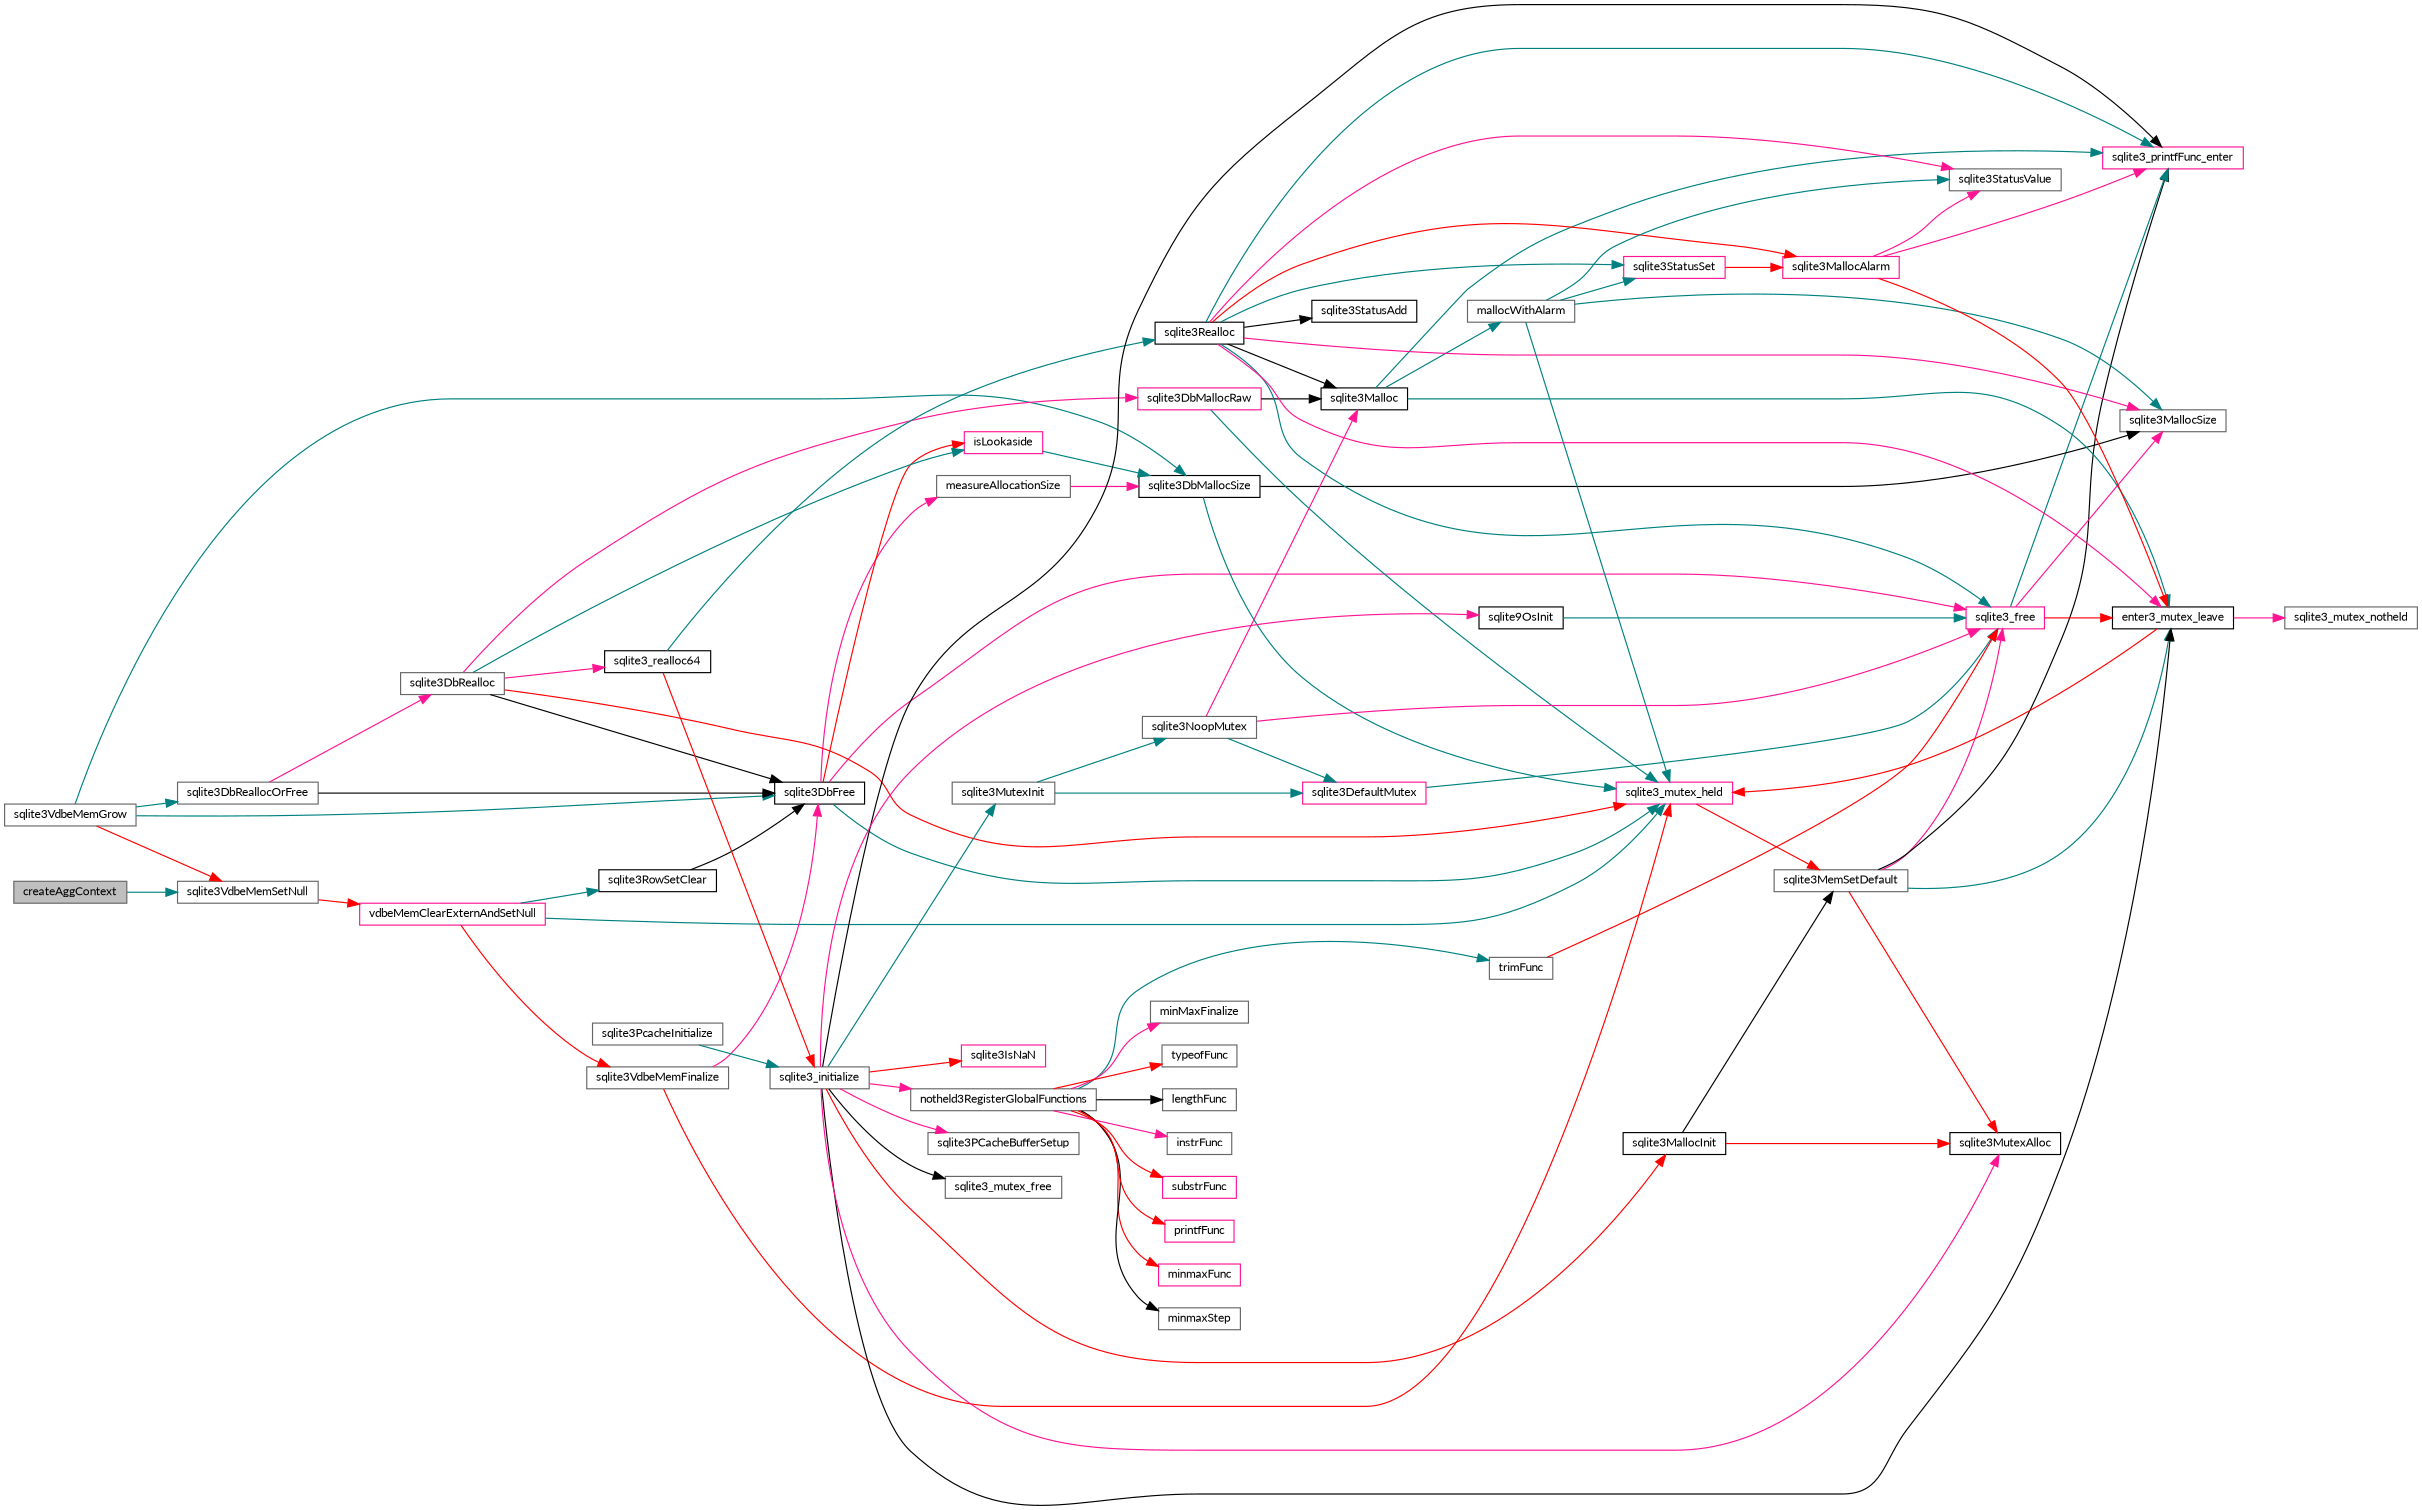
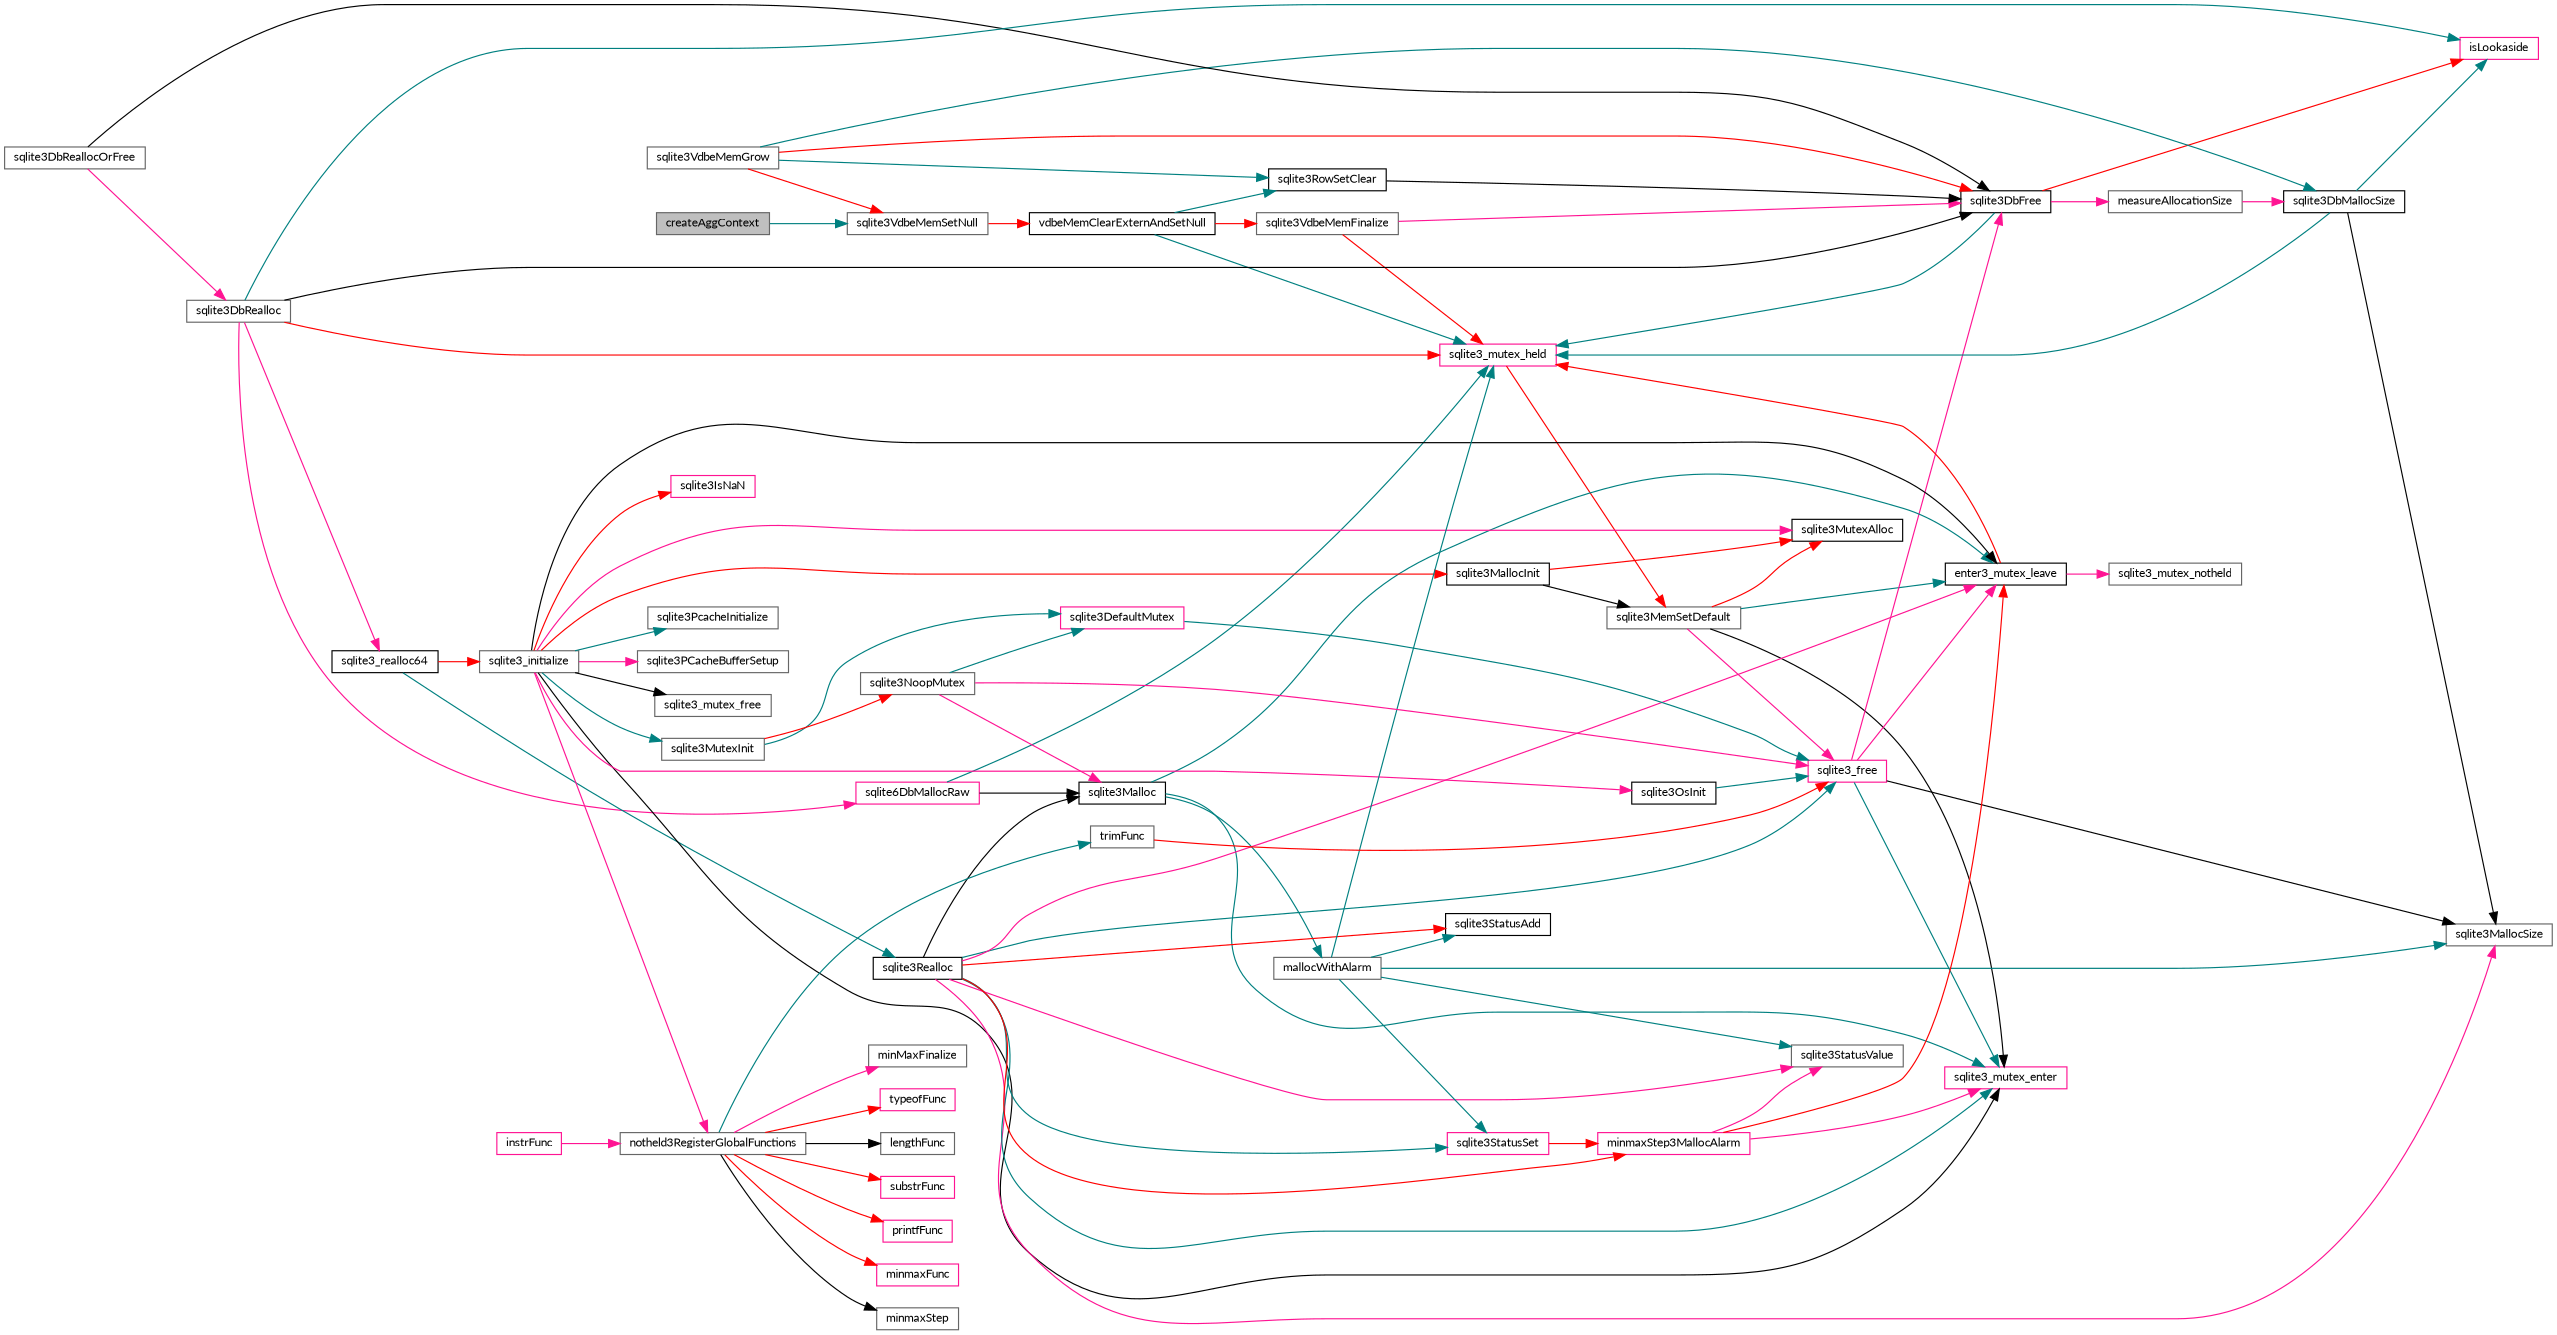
node "sqlite3_printfFunc_enter": label "sqlite3_printfFunc_enter" -> "sqlite3_mutex_enter"
node "sqlite3MallocAlarm": label "sqlite3MallocAlarm" -> "minmaxStep3MallocAlarm"
edge "sqlite3Realloc" -> "sqlite3StatusAdd": color black -> red
node "sqlite3DbMallocRaw": label "sqlite3DbMallocRaw" -> "sqlite6DbMallocRaw"
edge "isLookaside" -> "sqlite3DbMallocSize": reversed
edge "sqlite3_free" -> "sqlite3MallocSize": color deeppink -> black
edge "sqlite3DbFree" -> "sqlite3_free": reversed
node "sqlite9OsInit": label "sqlite9OsInit" -> "sqlite3OsInit"
edge "sqlite3_free" -> "enter3_mutex_leave": color red -> deeppink
edge "sqlite3MutexInit" -> "sqlite3NoopMutex": color teal -> red
edge "sqlite3VdbeMemGrow" -> "sqlite3DbReallocOrFree": now "sqlite3VdbeMemGrow" -> "sqlite3RowSetClear"
edge "sqlite3VdbeMemGrow" -> "sqlite3DbFree": color teal -> red
node "vdbeMemClearExternAndSetNull": color deeppink -> black
edge "mallocWithAlarm" -> "sqlite3StatusAdd": added
edge "sqlite3PcacheInitialize" -> "sqlite3_initialize": reversed
node "typeofFunc": color gray40 -> deeppink
edge "notheld3RegisterGlobalFunctions" -> "instrFunc": reversed
node "instrFunc": color gray40 -> deeppink
